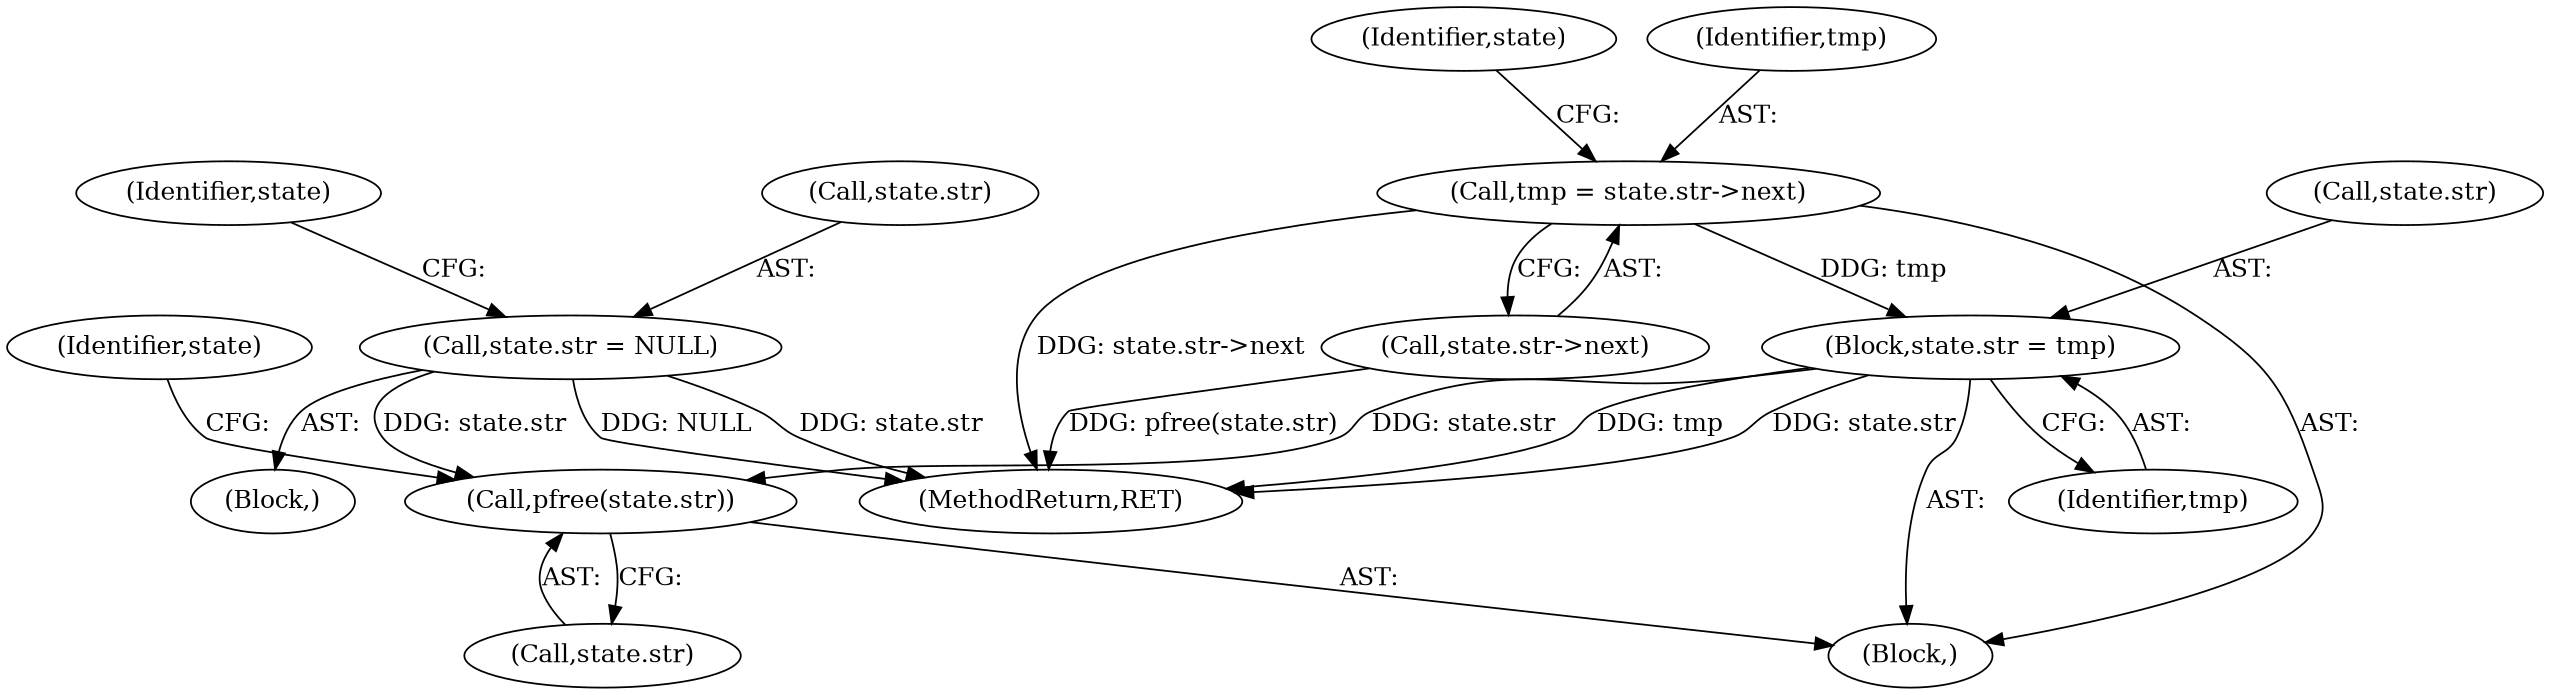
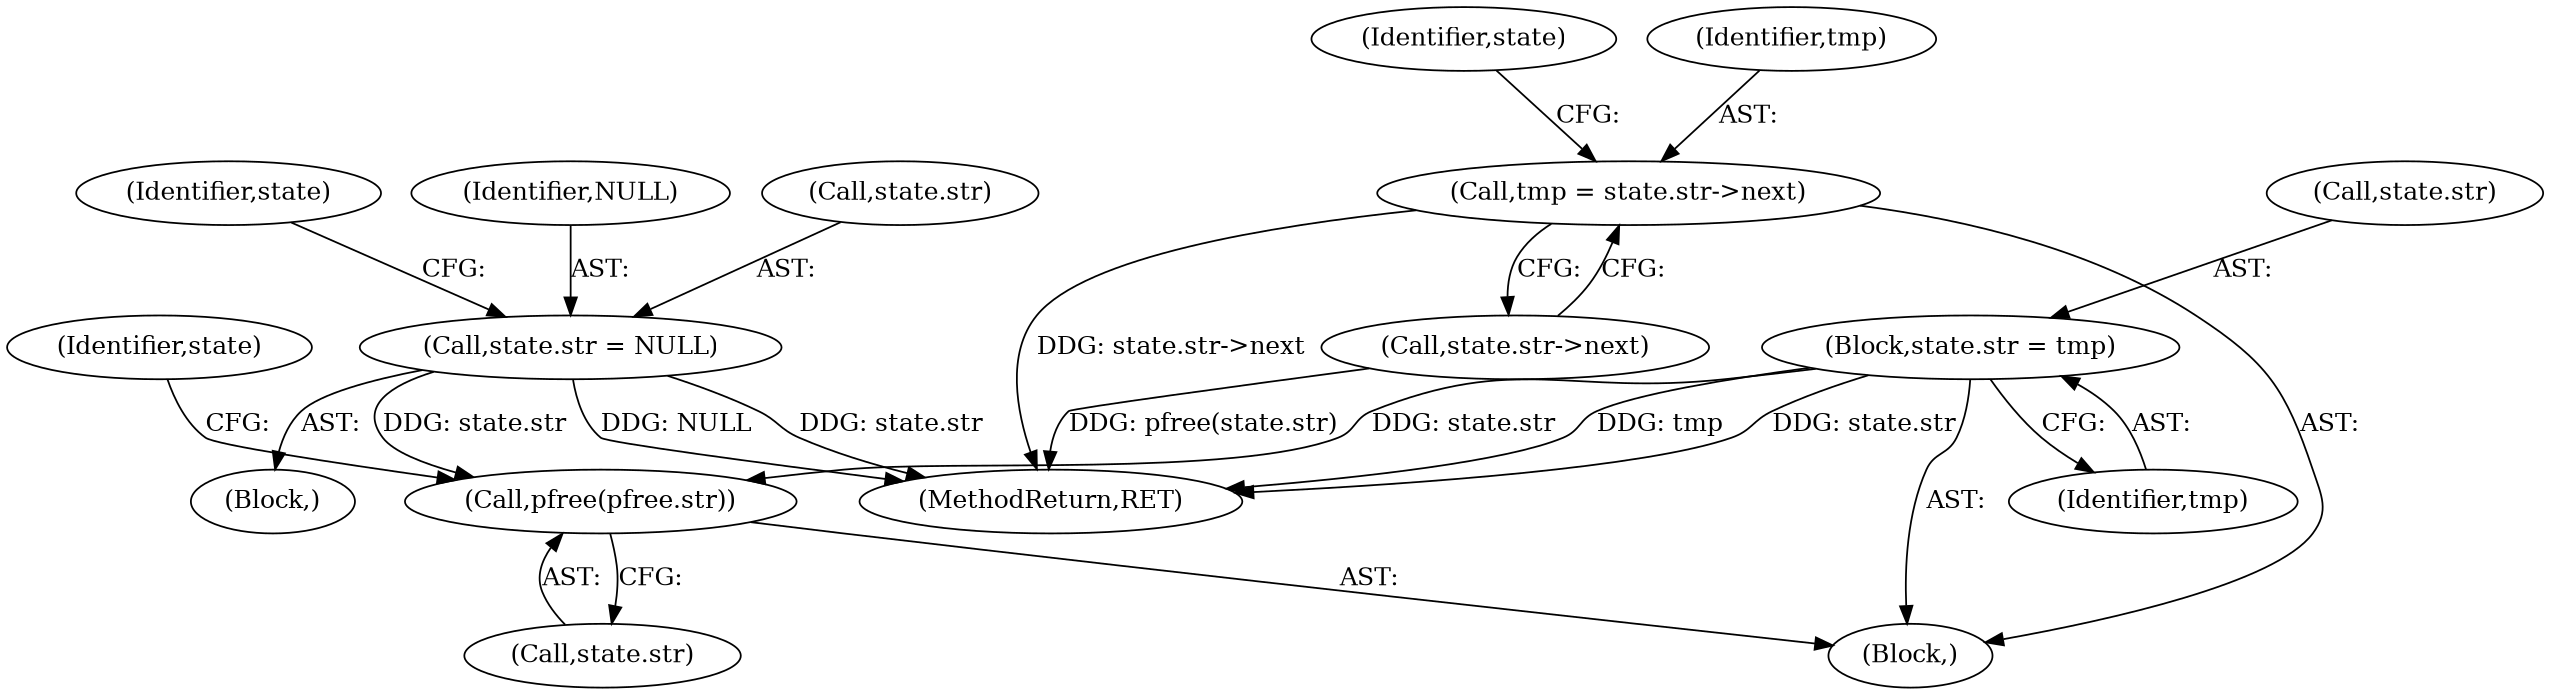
node "(Identifier,NULL)": added
edge "(Call,tmp = state.str->next)" -> "(Block,state.str = tmp)": removed, label "DDG: tmp"
edge "(Call,state.str->next)" -> "(Call,tmp = state.str->next)": label "AST: " -> "CFG: "
node "(Call,pfree(state.str))": label "(Call,pfree(state.str))" -> "(Call,pfree(pfree.str))"
